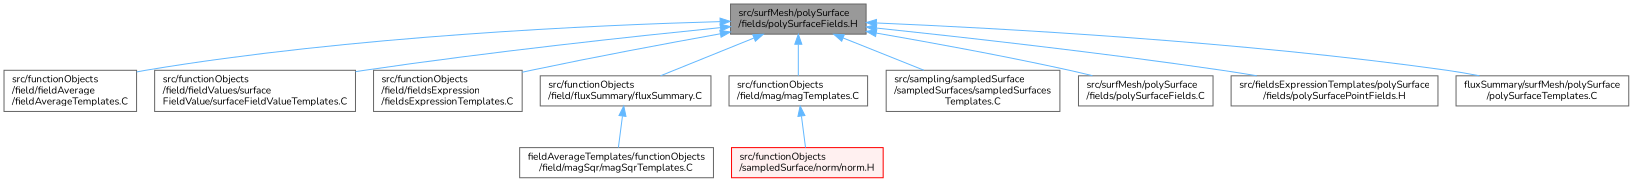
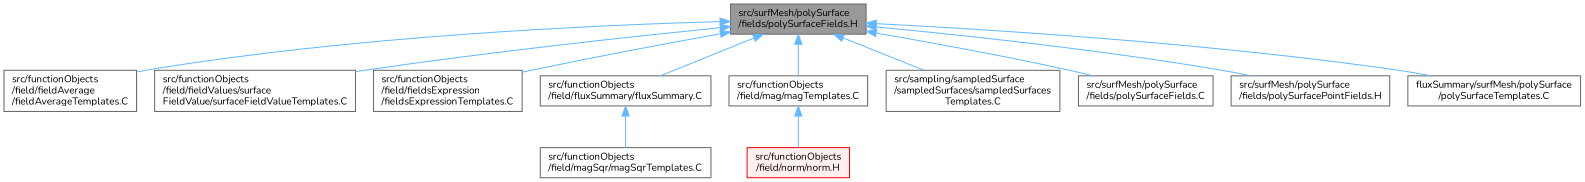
node "src/fieldsExpressionTemplates/polySurface /fields/polySurfacePointFields.H": label "src/fieldsExpressionTemplates/polySurface /fields/polySurfacePointFields.H" -> "src/surfMesh/polySurface /fields/polySurfacePointFields.H"
node "fieldAverageTemplates/functionObjects /field/magSqr/magSqrTemplates.C": label "fieldAverageTemplates/functionObjects /field/magSqr/magSqrTemplates.C" -> "src/functionObjects /field/magSqr/magSqrTemplates.C"
node "src/functionObjects /sampledSurface/norm/norm.H": label "src/functionObjects /sampledSurface/norm/norm.H" -> "src/functionObjects /field/norm/norm.H"
